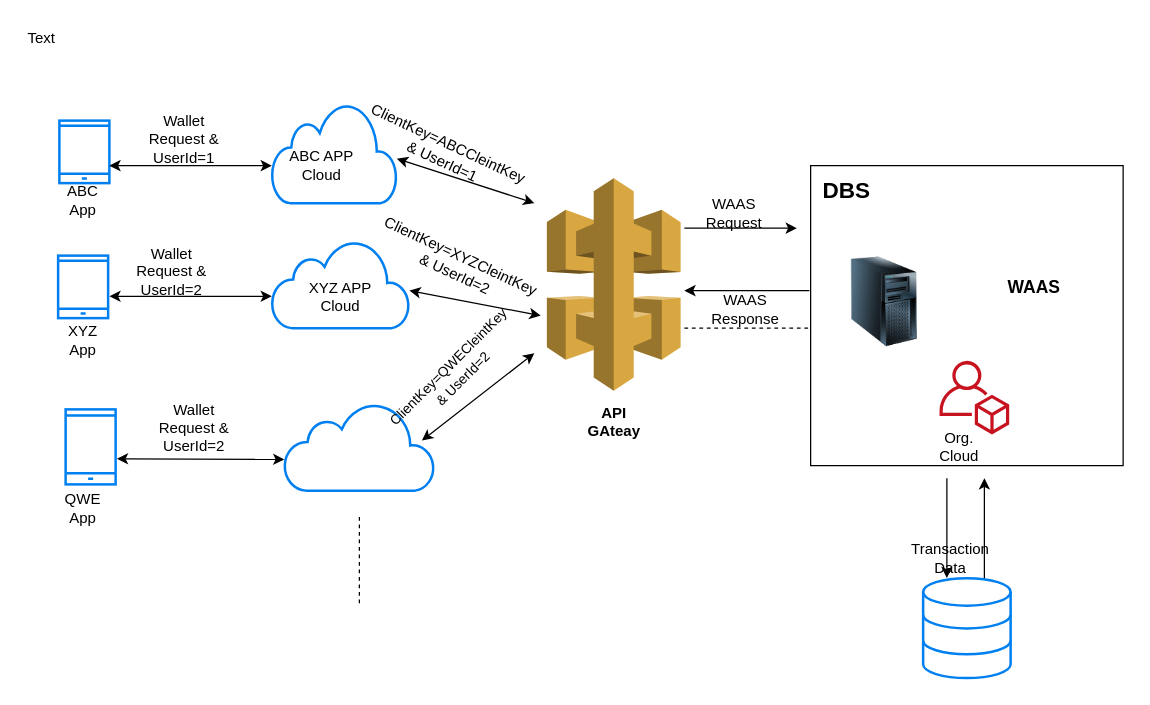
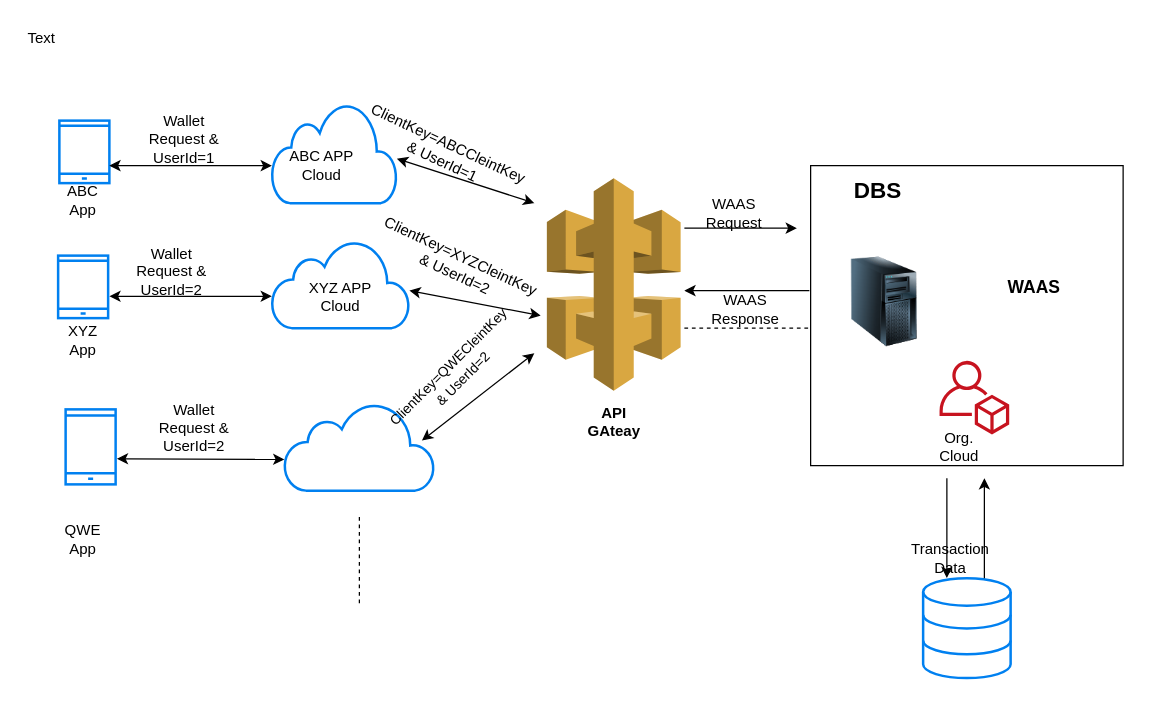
node "DBS": moved (847, 191) -> (878, 191)
node "QWE App": moved (83, 508) -> (83, 539)
